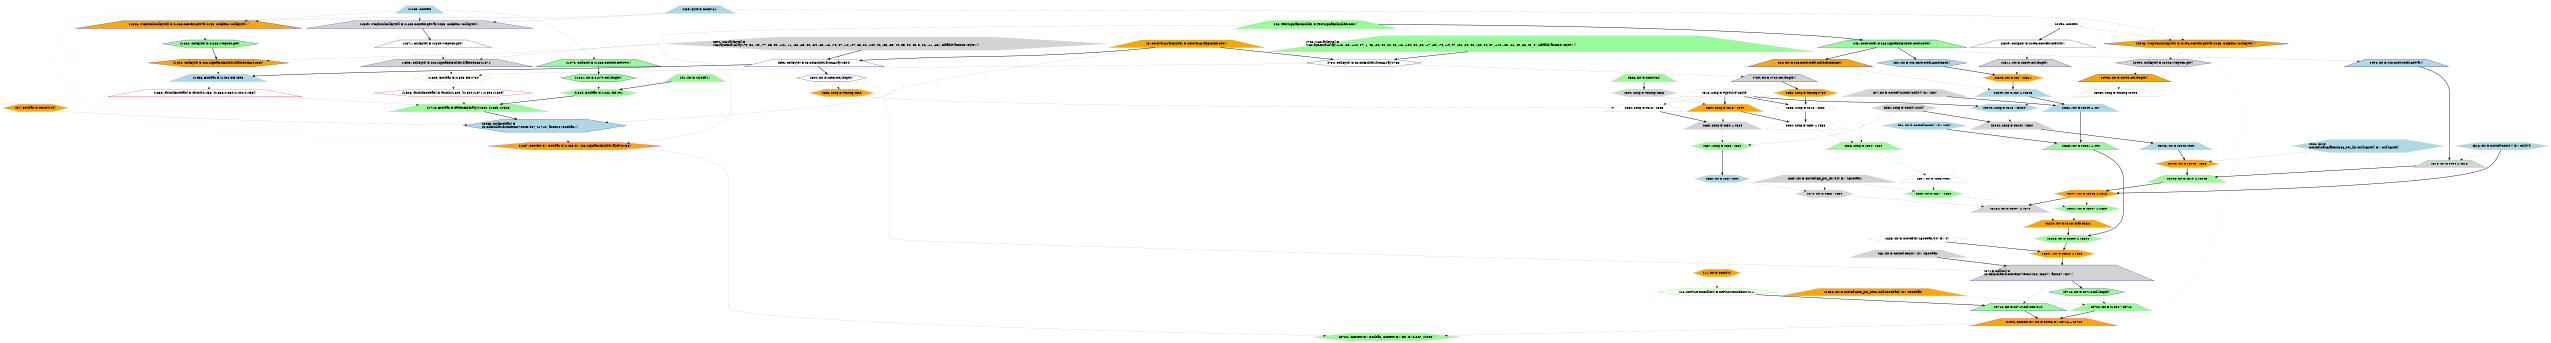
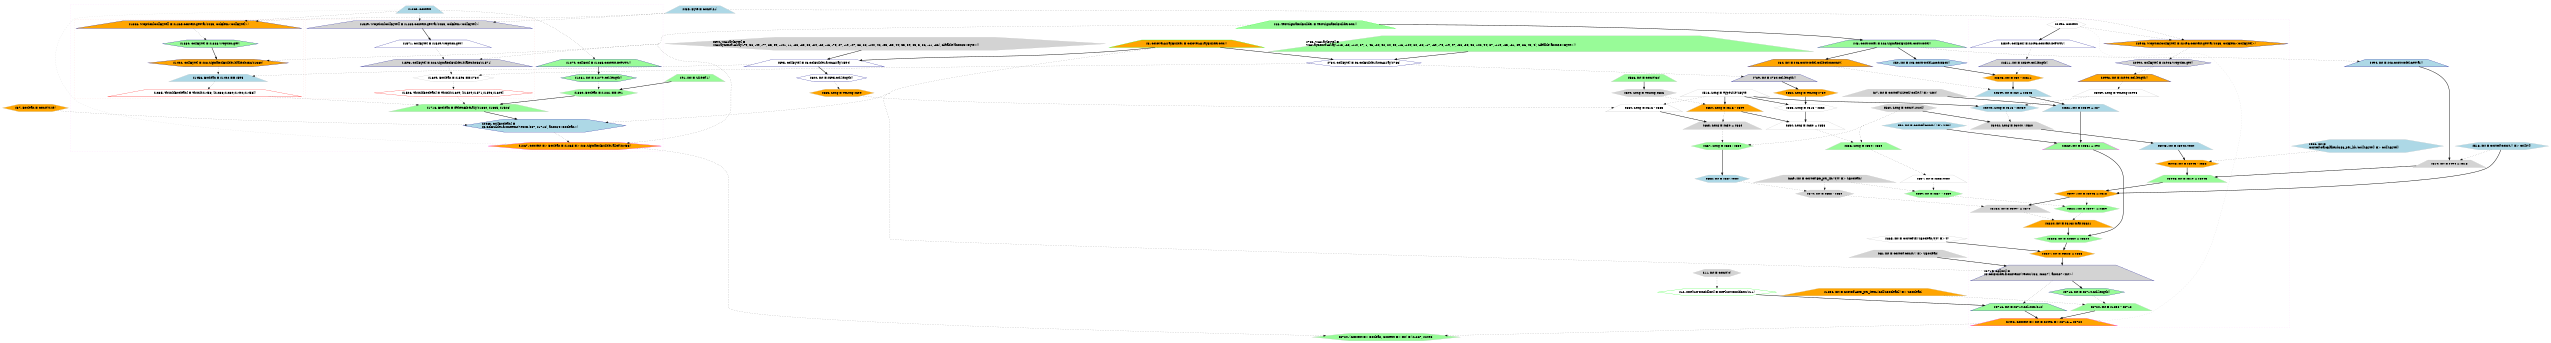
edge "s595: Col[Byte] = s3.ColBuilder.fromArray(s594)" -> "s1458: Boolean = s1402 == s595": style bold -> dotted
node "s519: Int = s494 + s518": color green -> gray
node "s11: Int = Const(0)": fillcolor orange -> lightgrey
